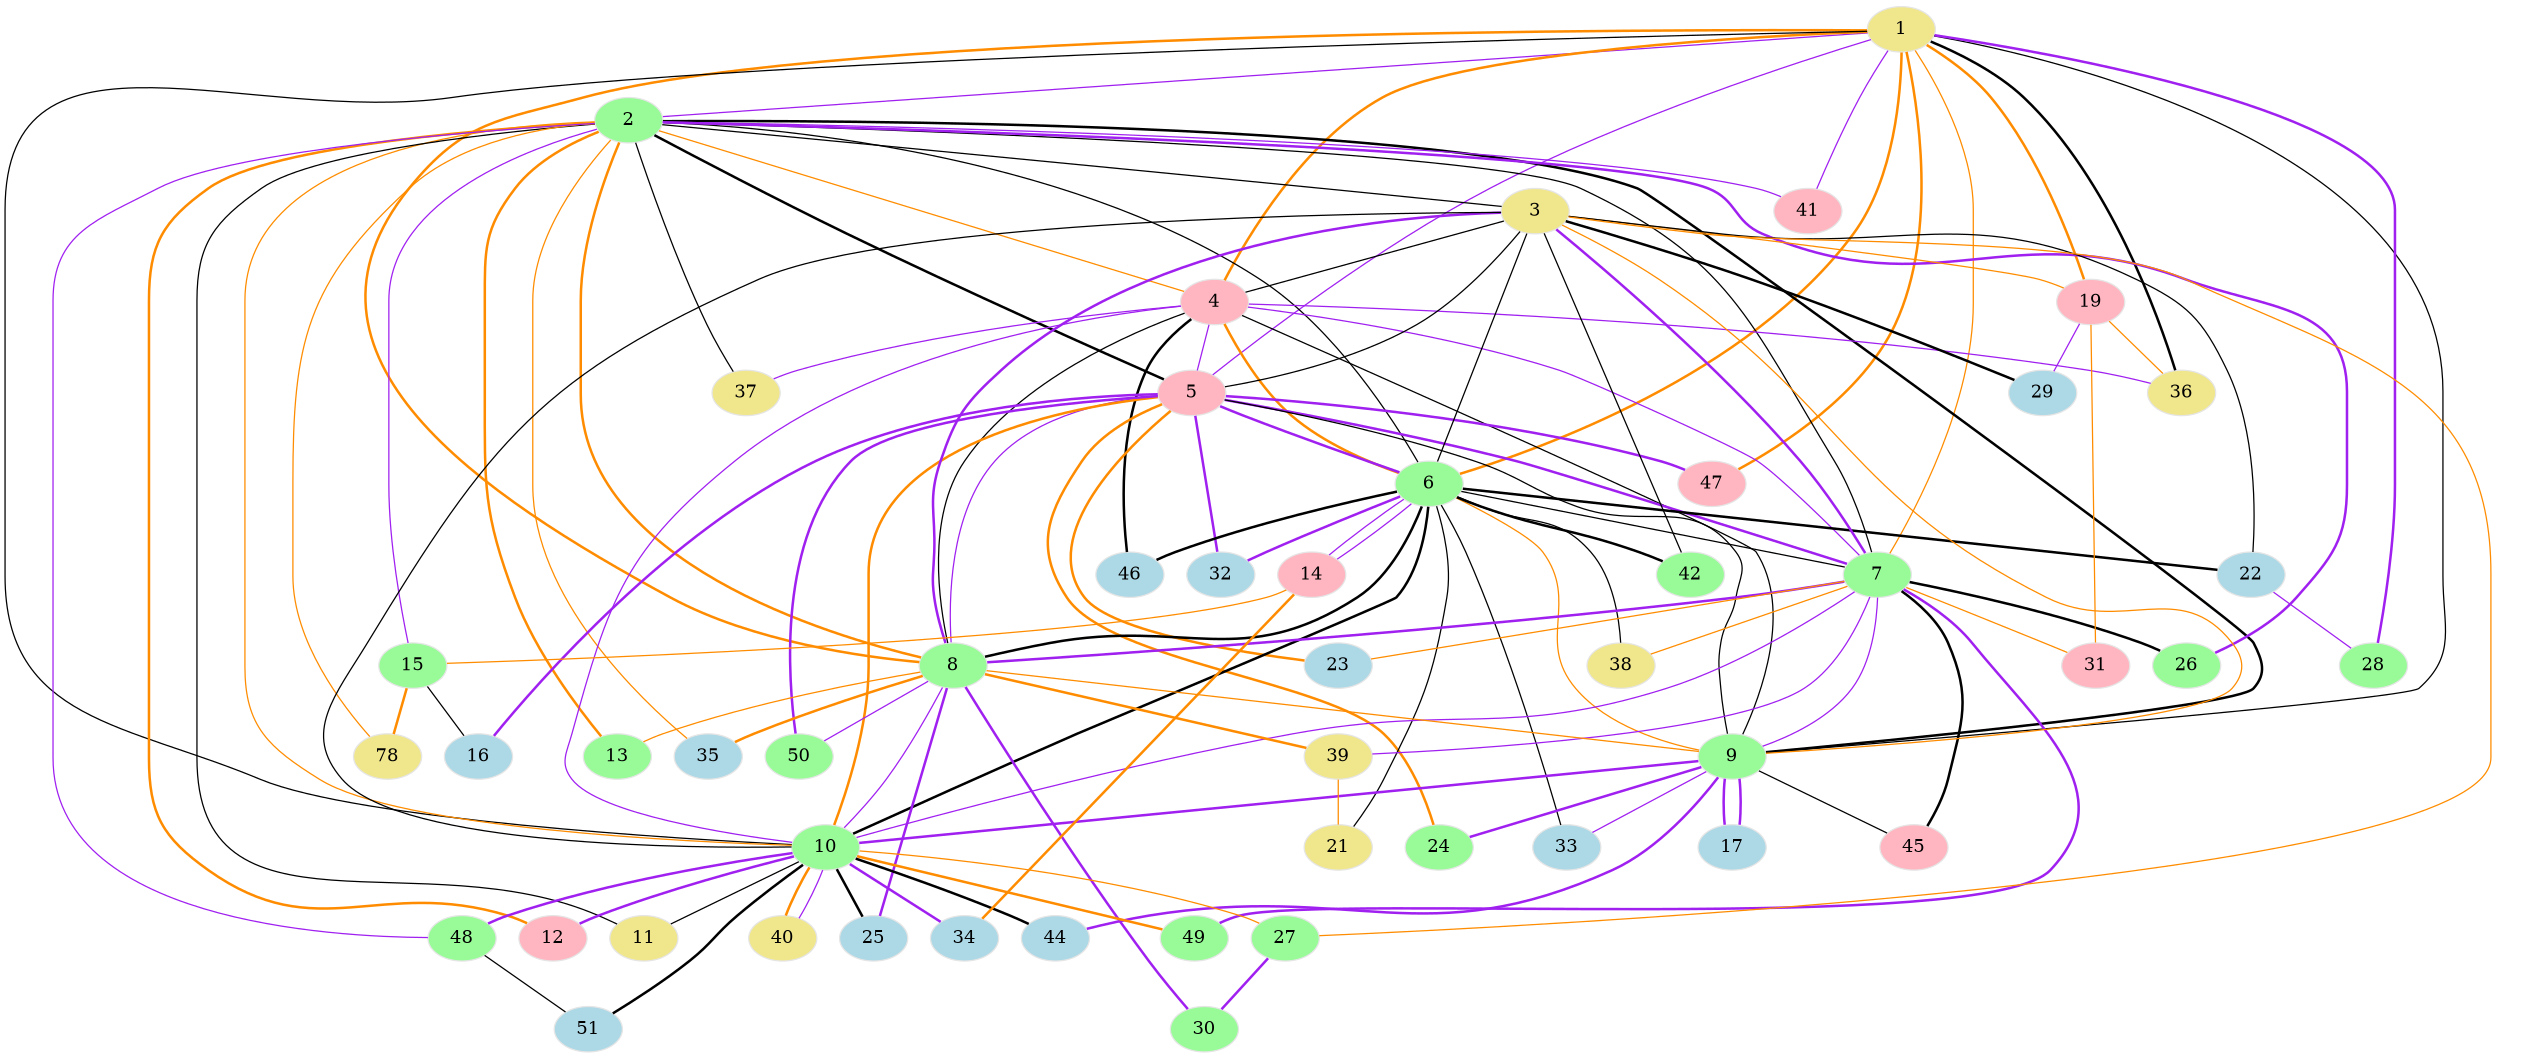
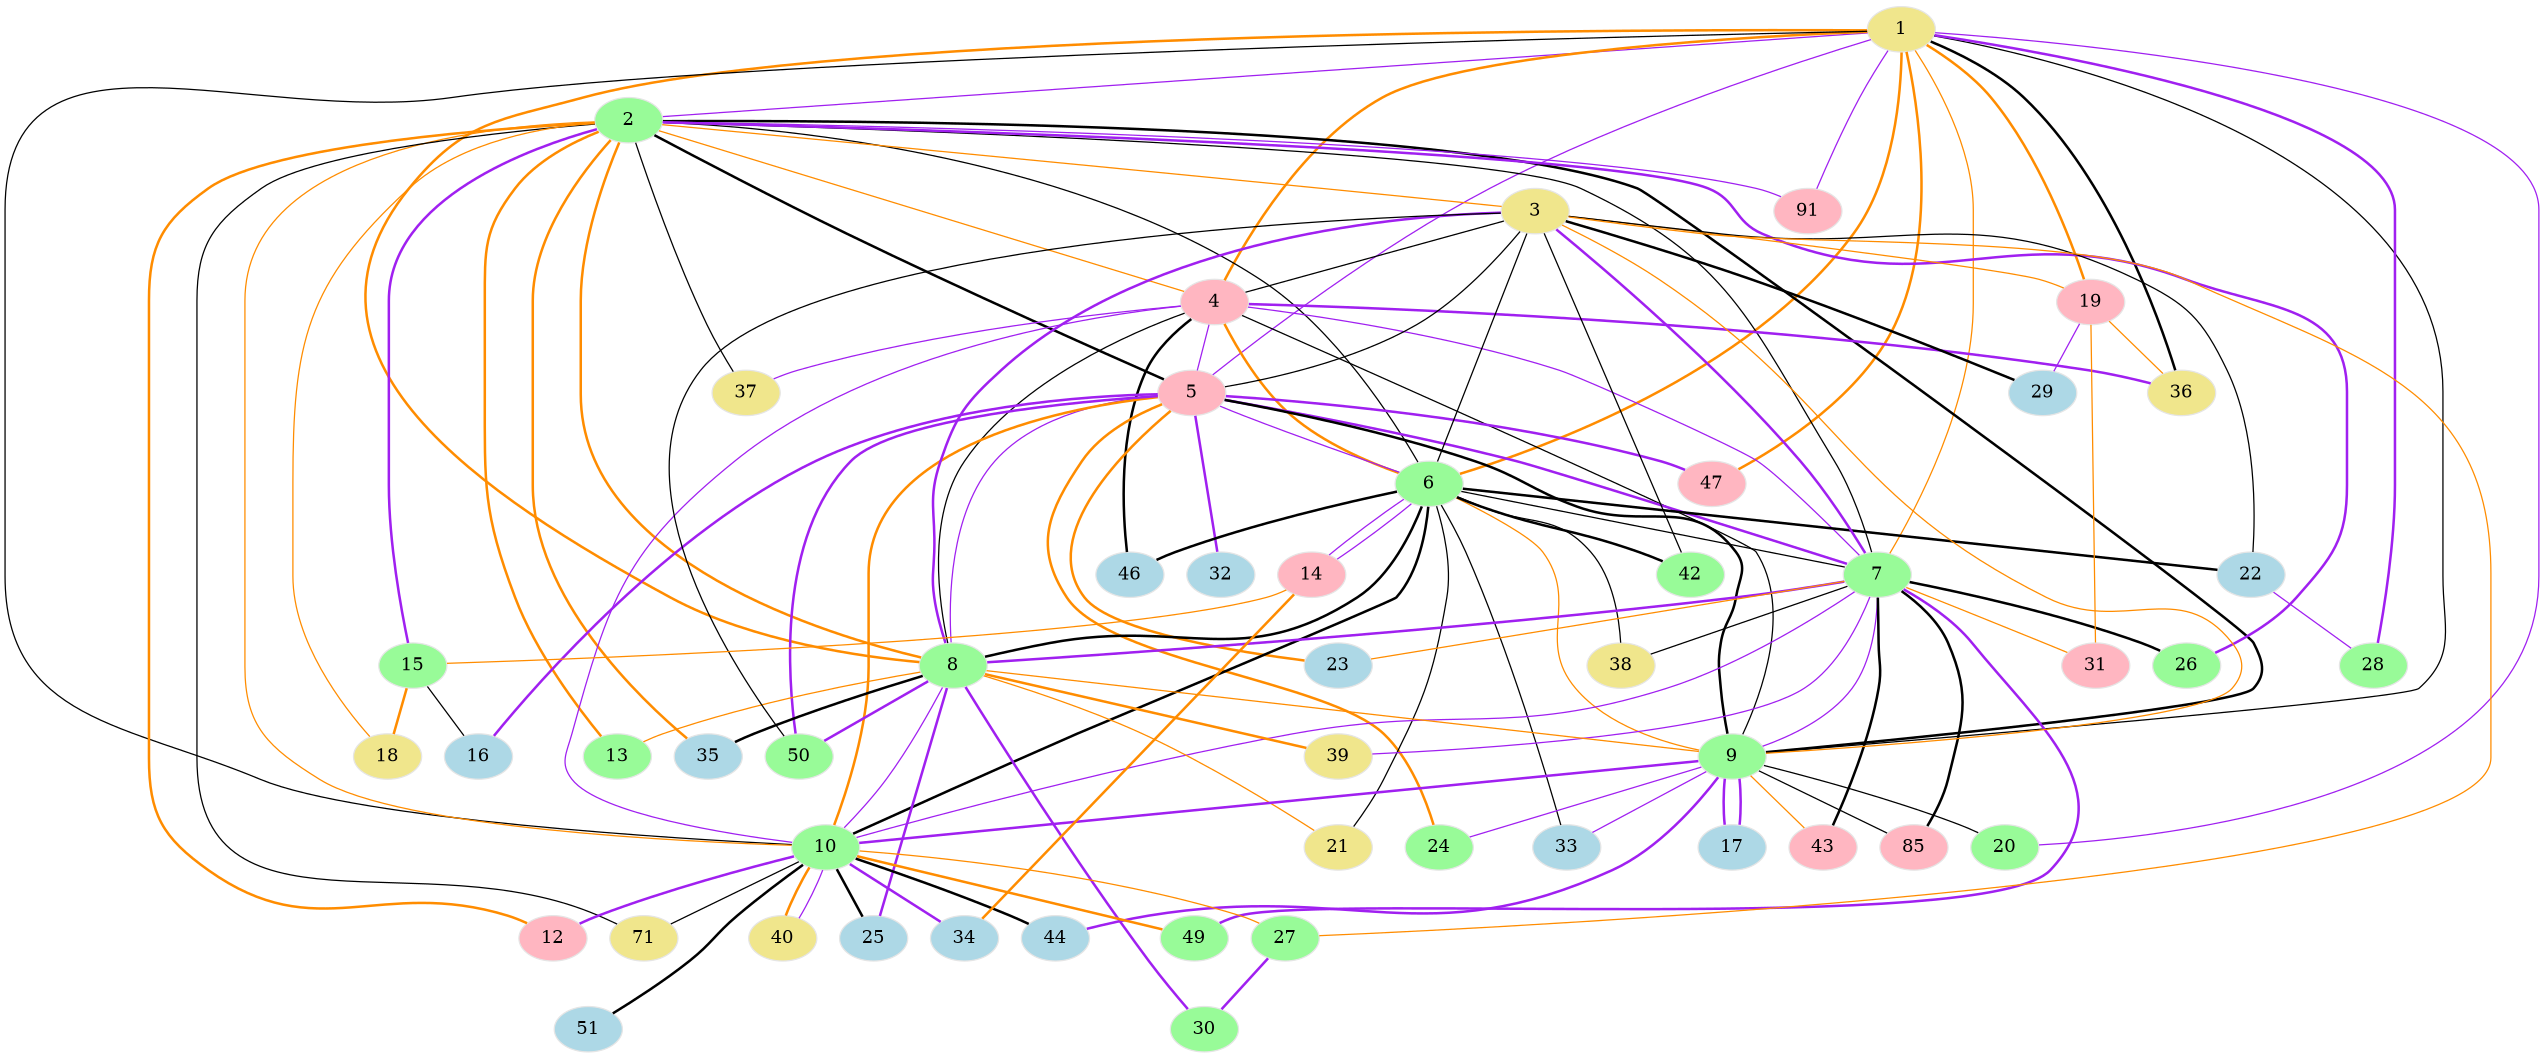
edge "2" -- "3": color black -> darkorange
node "41": label "41" -> "91"
edge "4" -- "36": style solid -> bold
edge "2" -- "15": style solid -> bold
edge "3" -- "10": now "3" -- "50"
edge "5" -- "6": style bold -> solid
edge "2" -- "35": style solid -> bold
edge "5" -- "9": style solid -> bold
edge "6" -- "32": removed
edge "7" -- "38": color darkorange -> black
edge "8" -- "35": color darkorange -> black
edge "8" -- "50": style solid -> bold
node "78": label "78" -> "18"
edge "9" -- "24": style bold -> solid
edge "39" -- "21": now "8" -- "21"
node "43": added
node "45": label "45" -> "85"
node "20": added
node "48": removed
node "11": label "11" -> "71"
